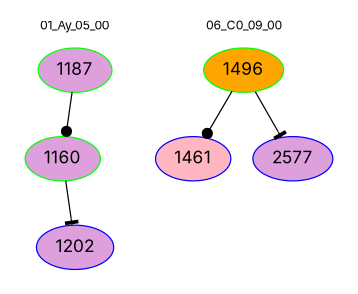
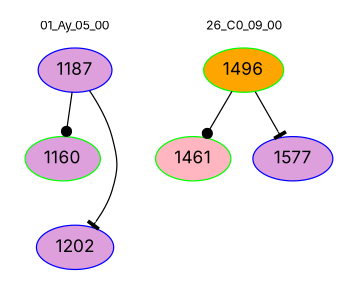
cluster "06_C0_09_00": label "06_C0_09_00" -> "26_C0_09_00"
node "1187": color green -> blue
node "1461": color blue -> green
node "2577": label "2577" -> "1577"
edge "1160" -> "1202": now "1187" -> "1202"
